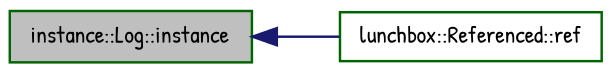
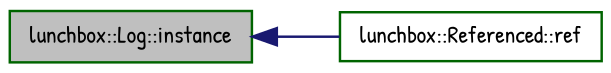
node "instance::Log::instance": label "instance::Log::instance" -> "lunchbox::Log::instance"
